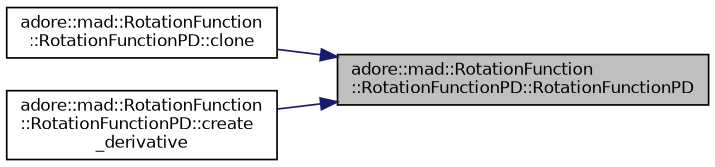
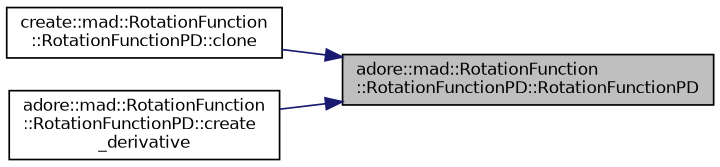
node "adore::mad::RotationFunction ::RotationFunctionPD::clone": label "adore::mad::RotationFunction ::RotationFunctionPD::clone" -> "create::mad::RotationFunction ::RotationFunctionPD::clone"
